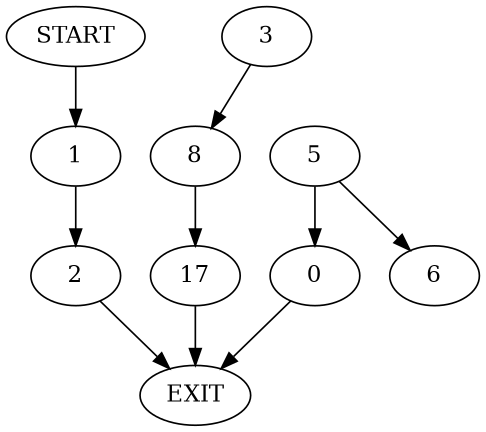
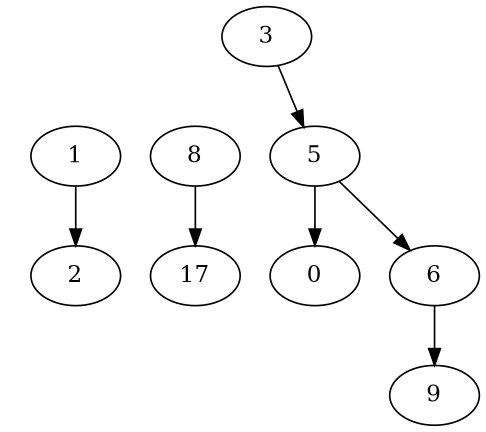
node "START": removed
edge "3" -> "8": now "3" -> "5"
node "EXIT": removed
node "9": added
